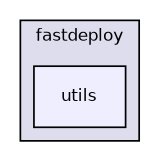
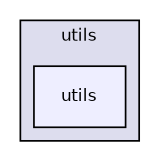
cluster "fastdeploy": label "fastdeploy" -> "utils"
